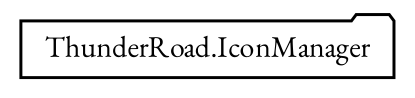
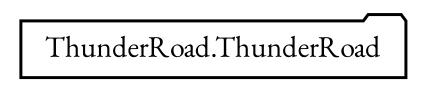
node "ThunderRoad.IconManager": label "ThunderRoad.IconManager" -> "ThunderRoad.ThunderRoad"
